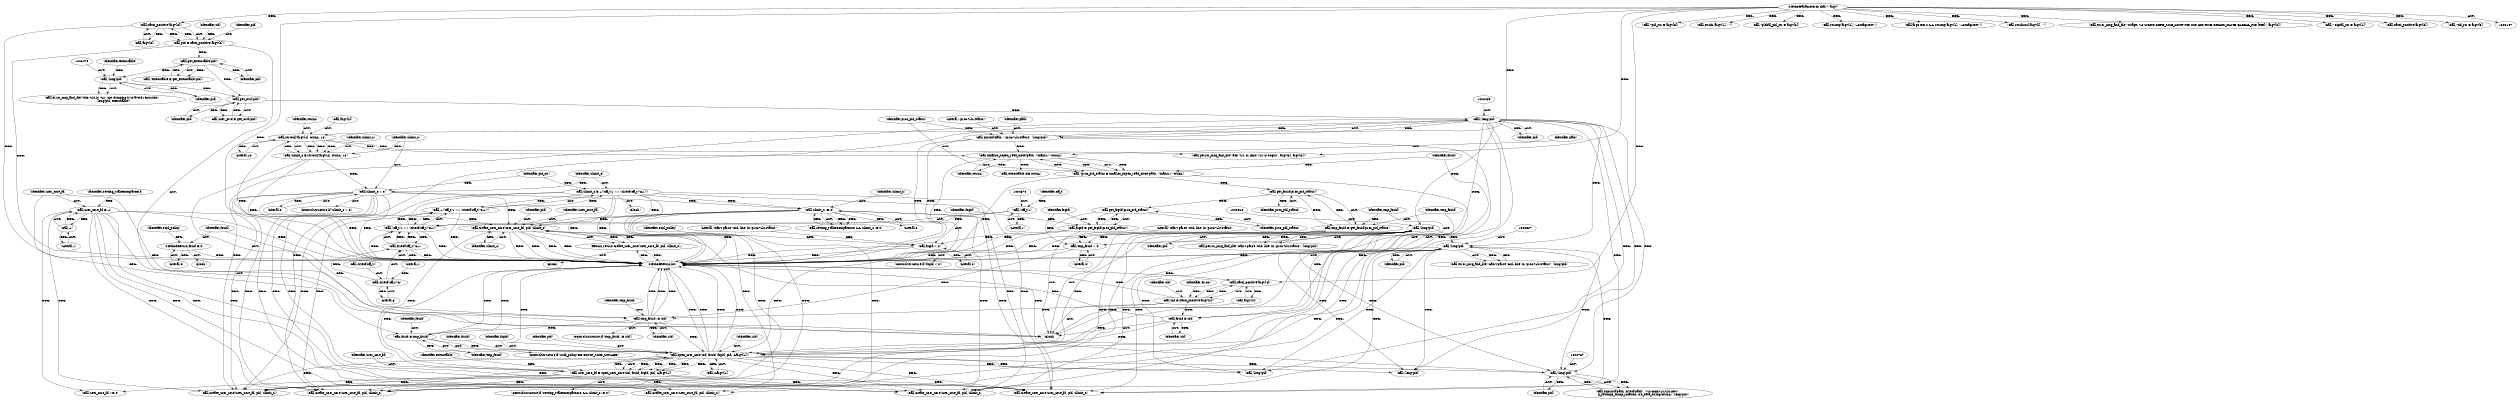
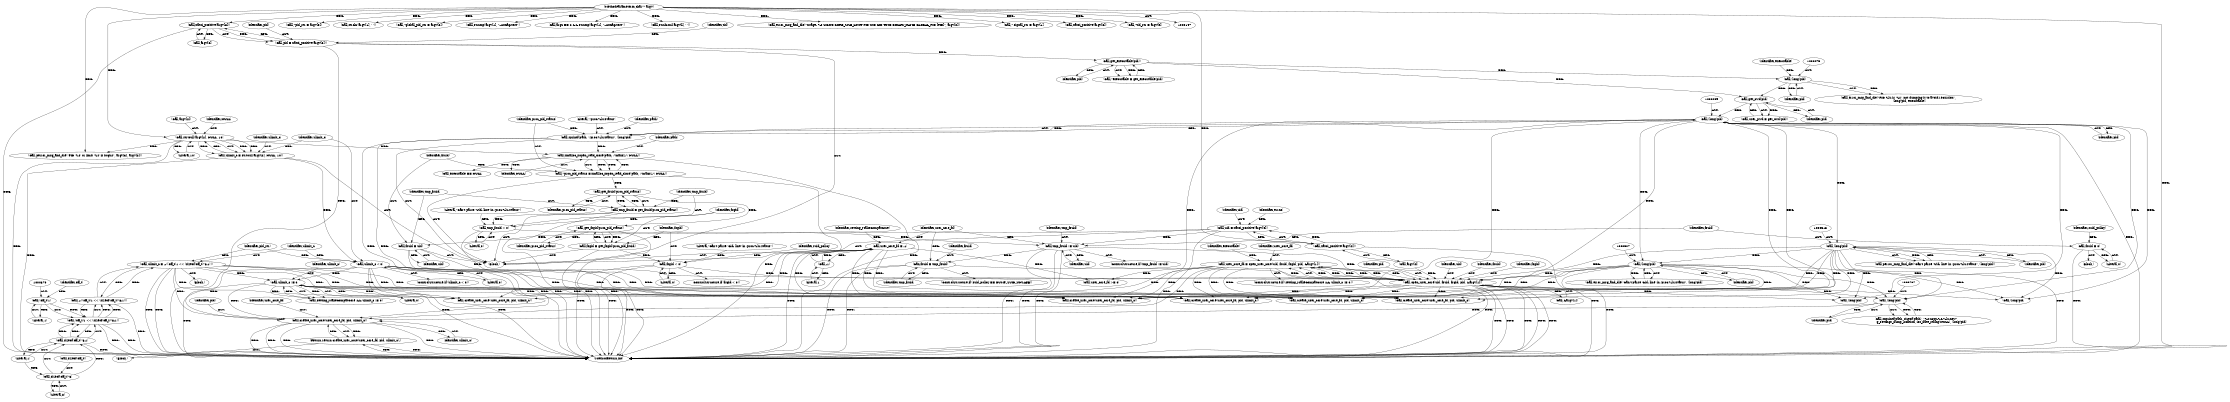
node "(Call,fsgid = get_fsgid(proc_pid_status))": label "(Call,fsgid = get_fsgid(proc_pid_status))" -> "(Call,fsgid = get_fsgid(proc_pid_fsuid))"
node "(MethodReturn,fsuid = 0)": label "(MethodReturn,fsuid = 0)" -> "(Call,fsuid = 0)"
edge "(MethodReturn,int)" -> "(Call,xatoi_positive(argv[4]))": reversed
